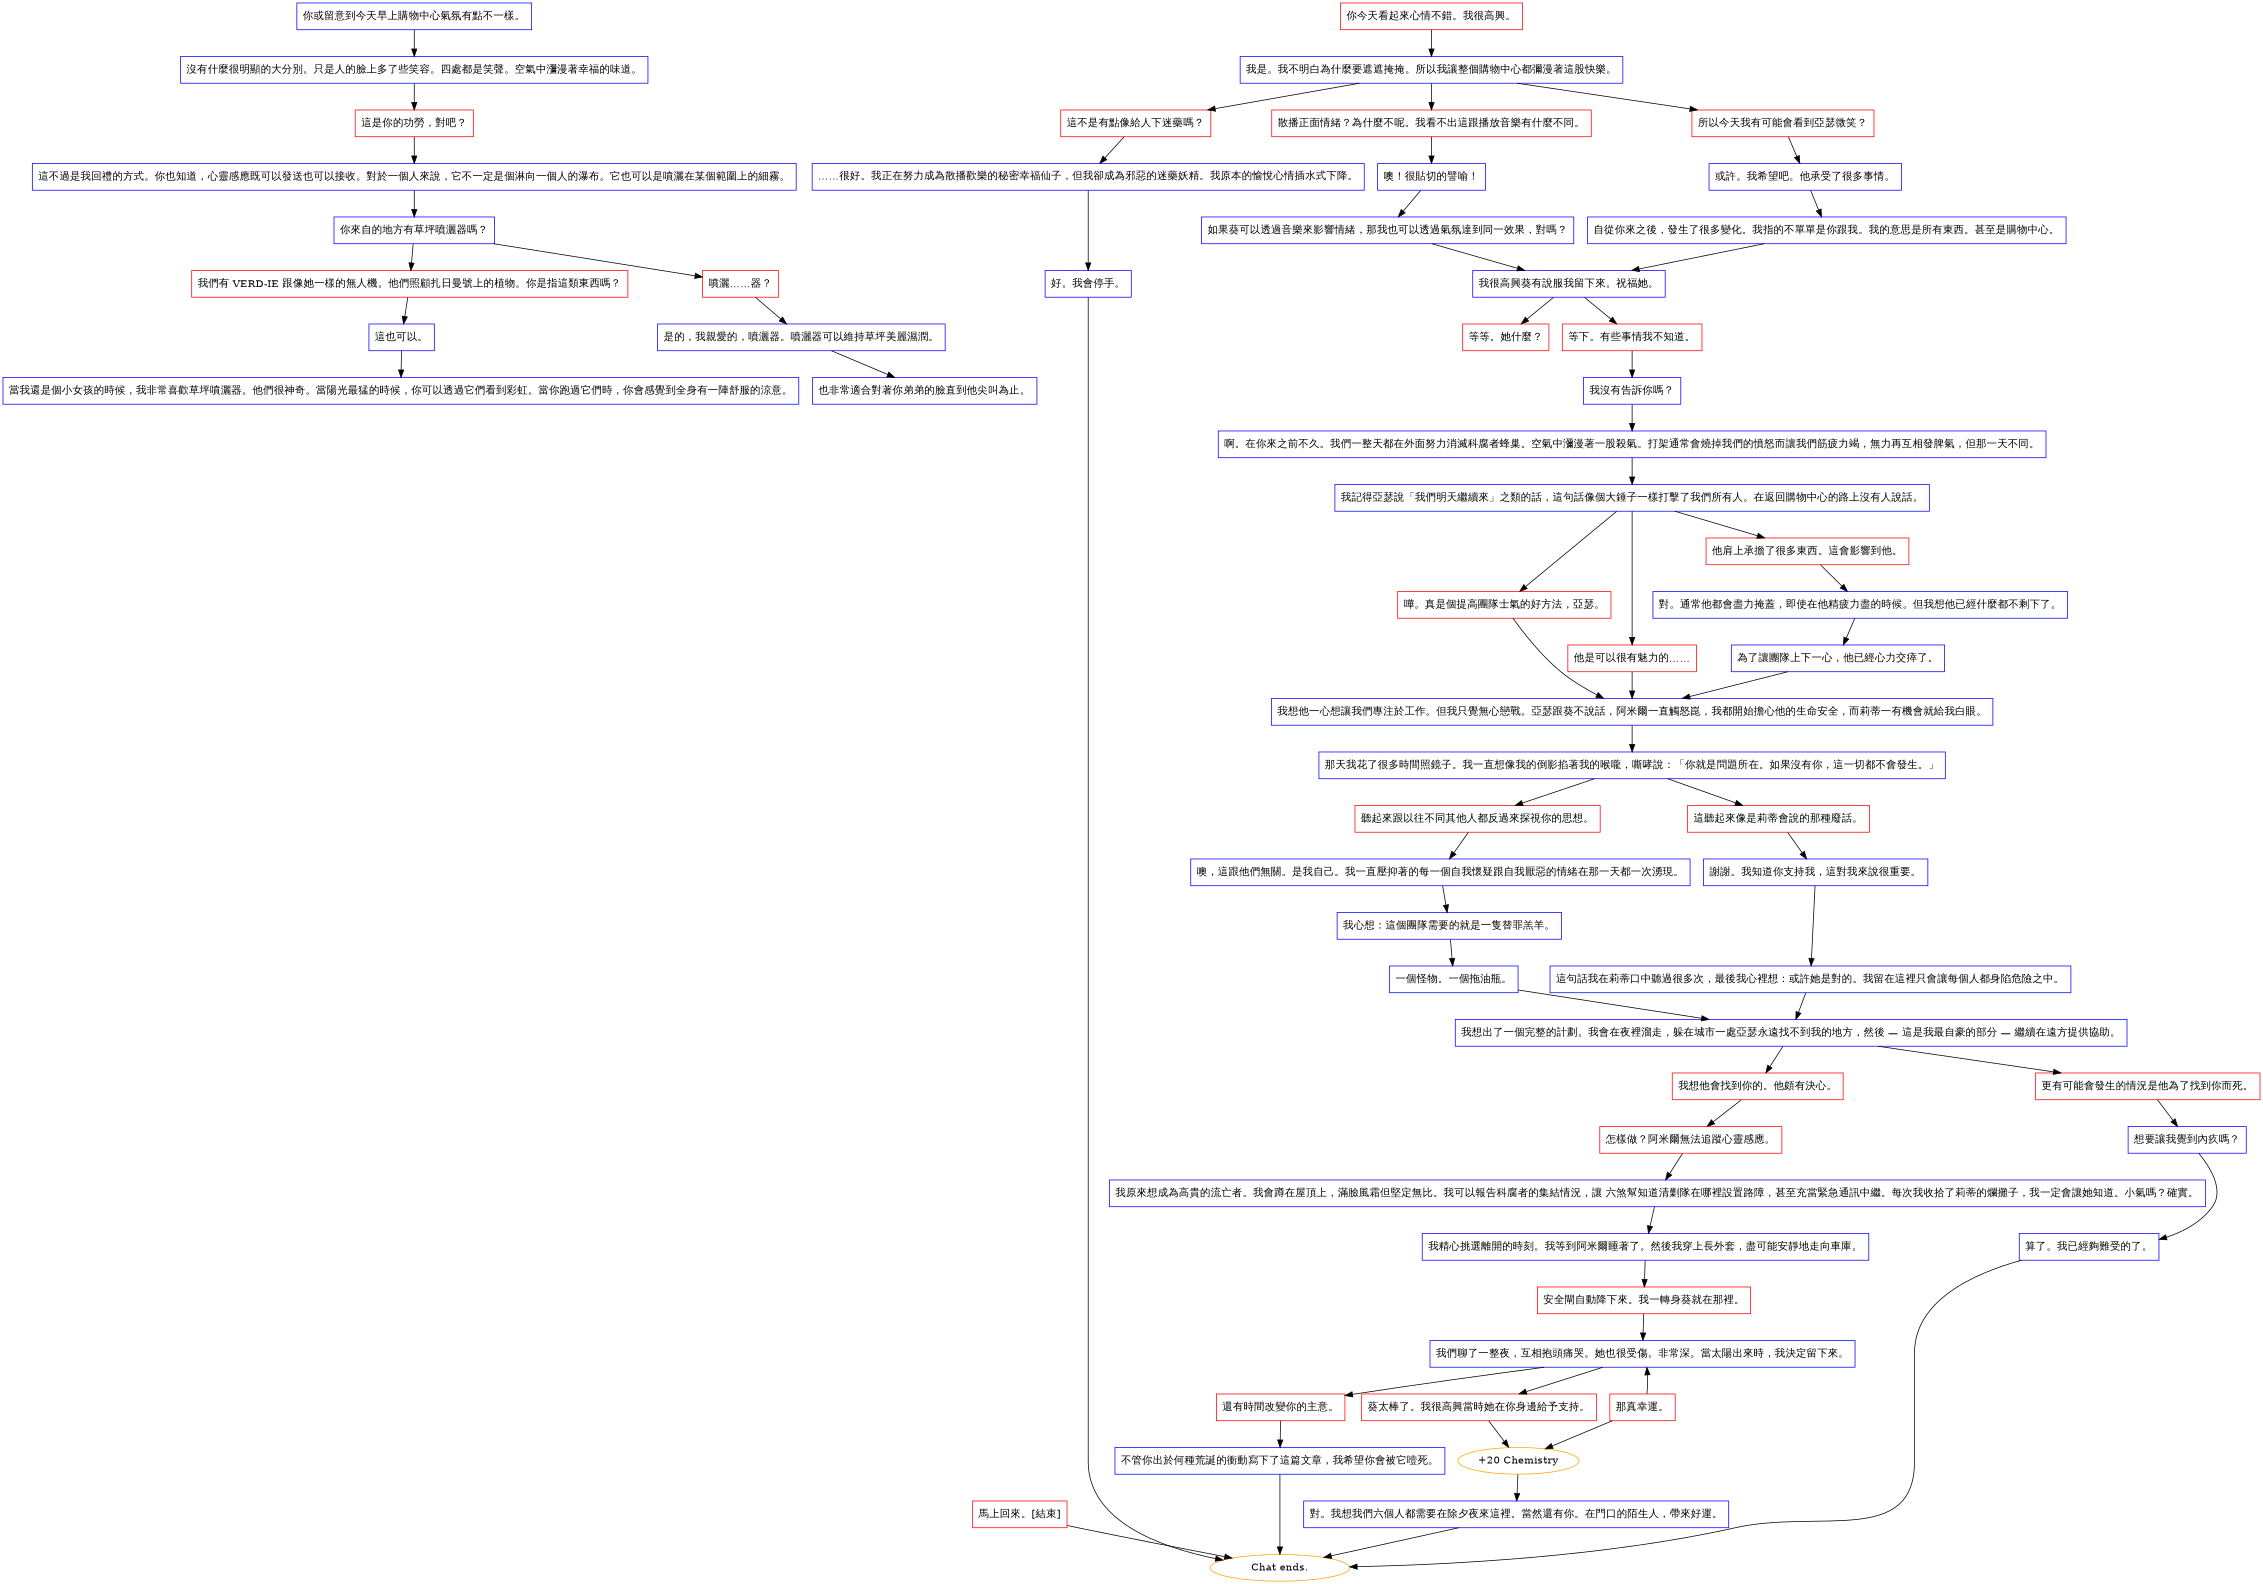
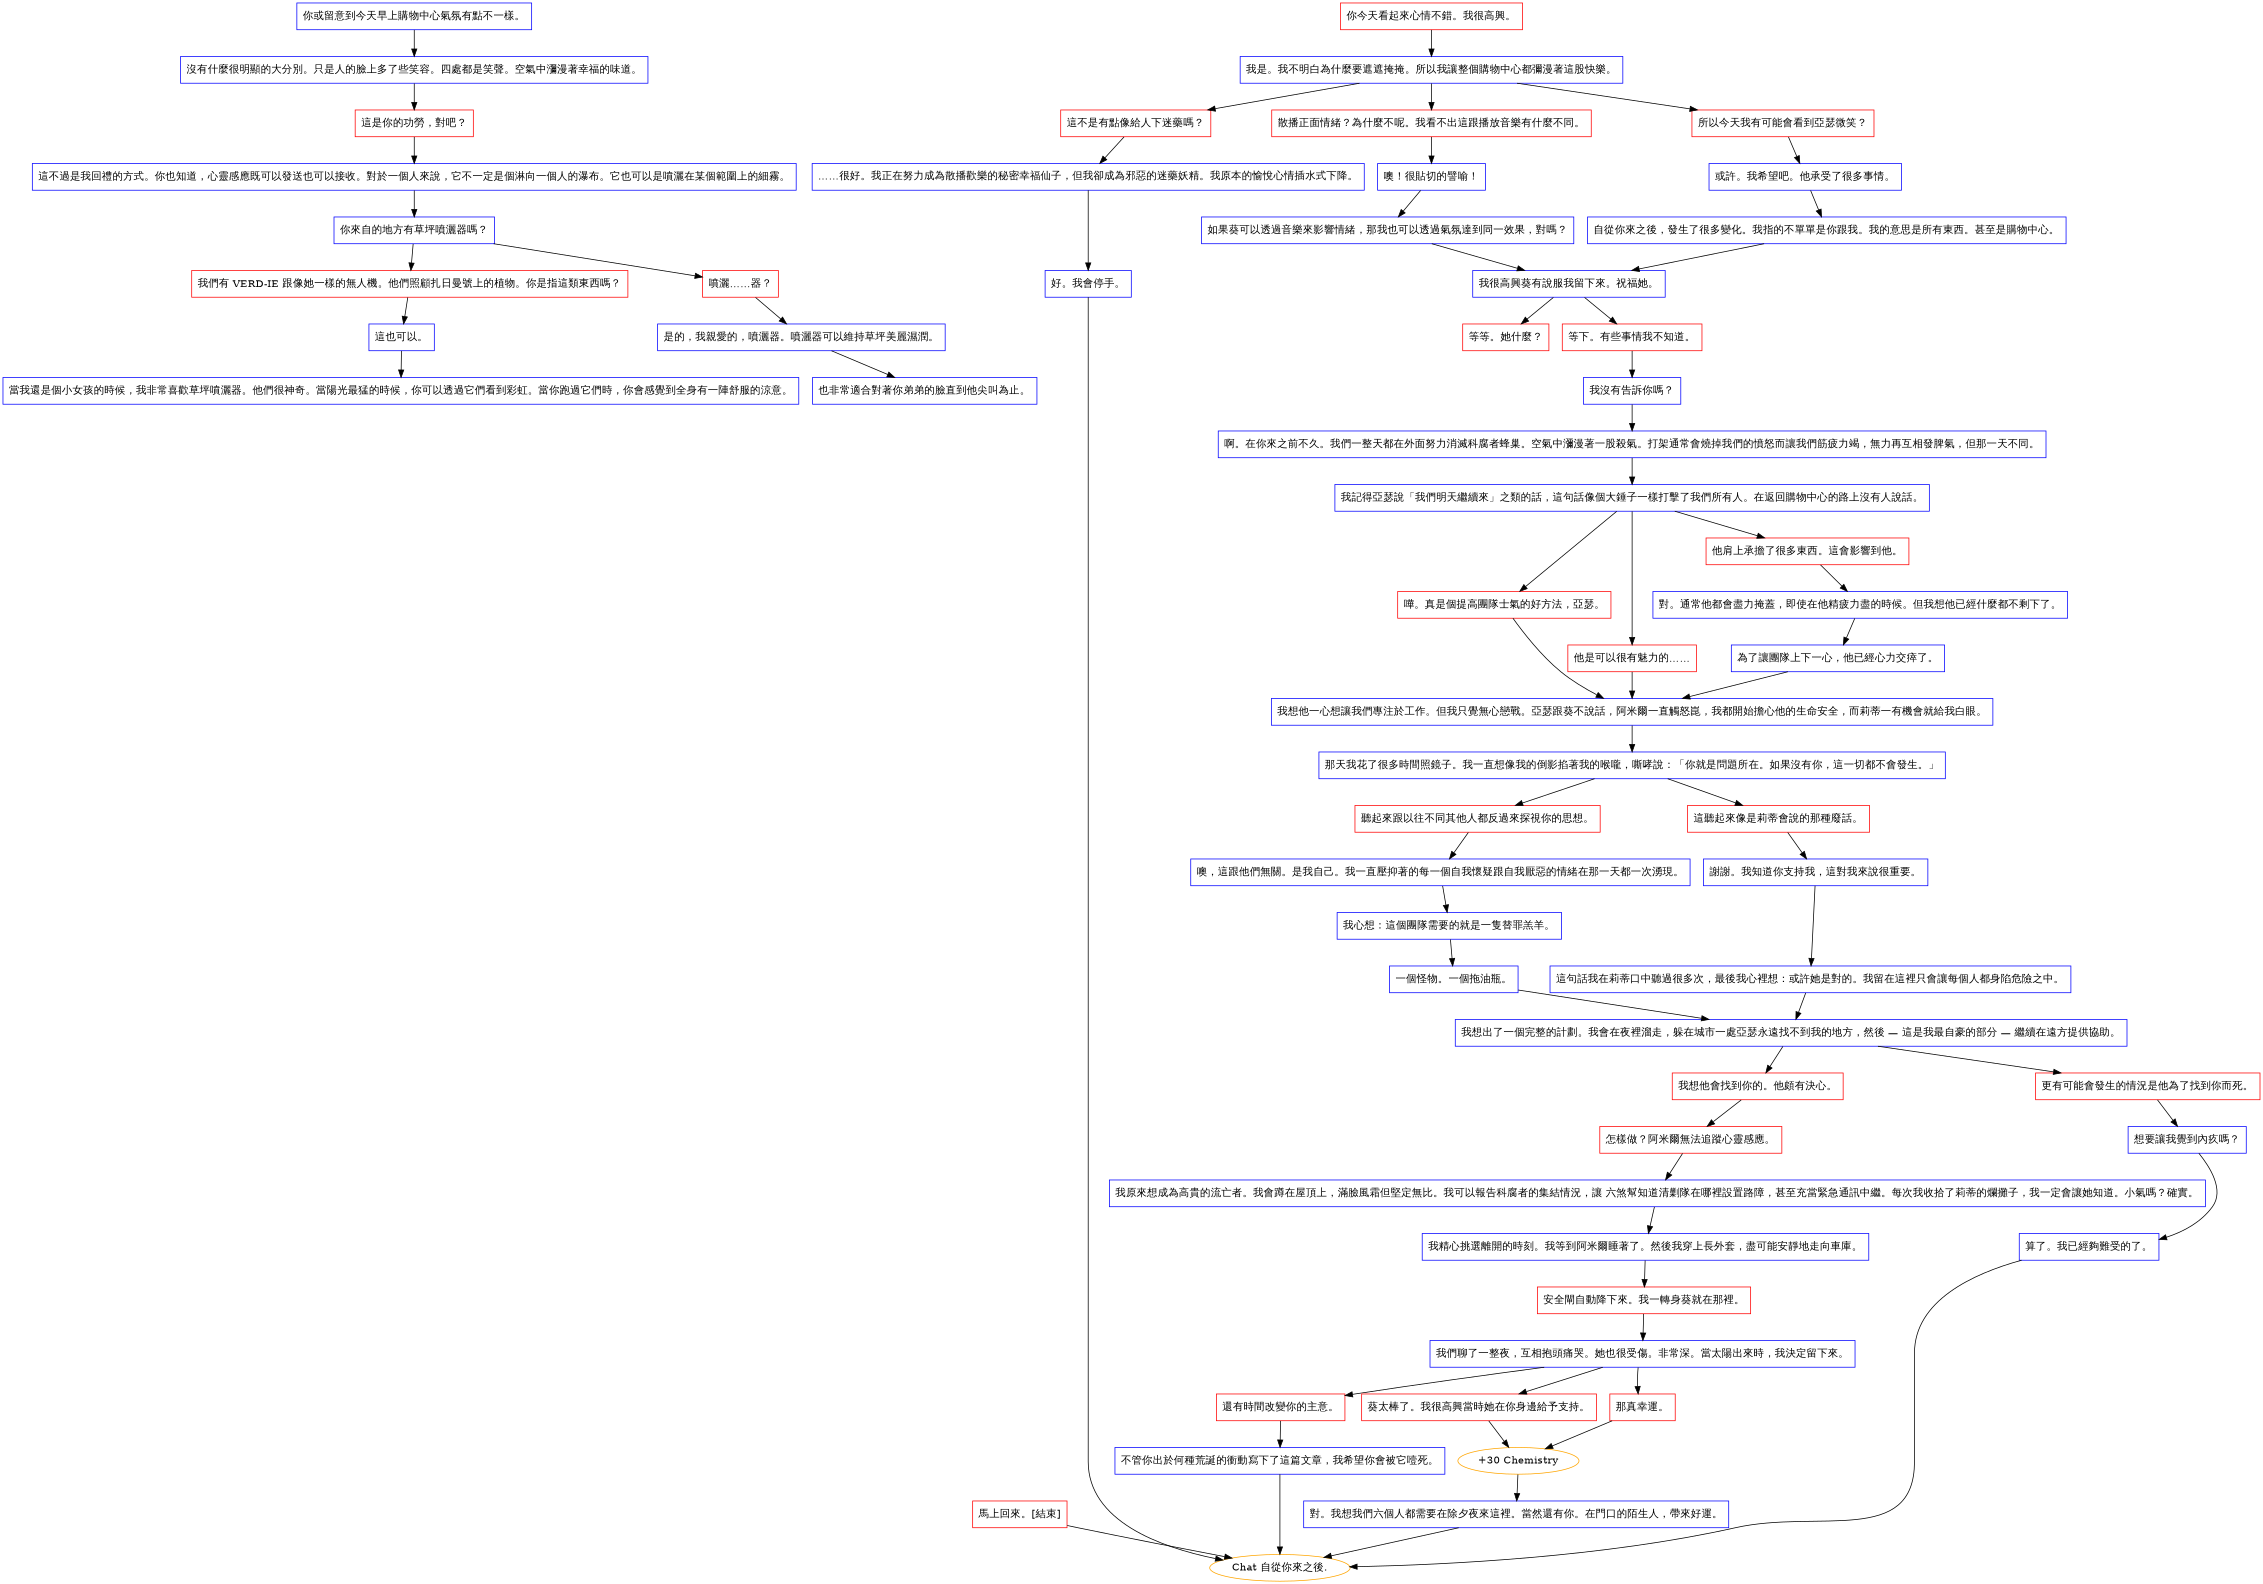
edge "那真幸運。" -> "我們聊了一整夜，互相抱頭痛哭。她也很受傷。非常深。當太陽出來時，我決定留下來。": reversed
node "+20 Chemistry": label "+20 Chemistry" -> "+30 Chemistry"
node "Chat ends.": label "Chat ends." -> "Chat 自從你來之後."
